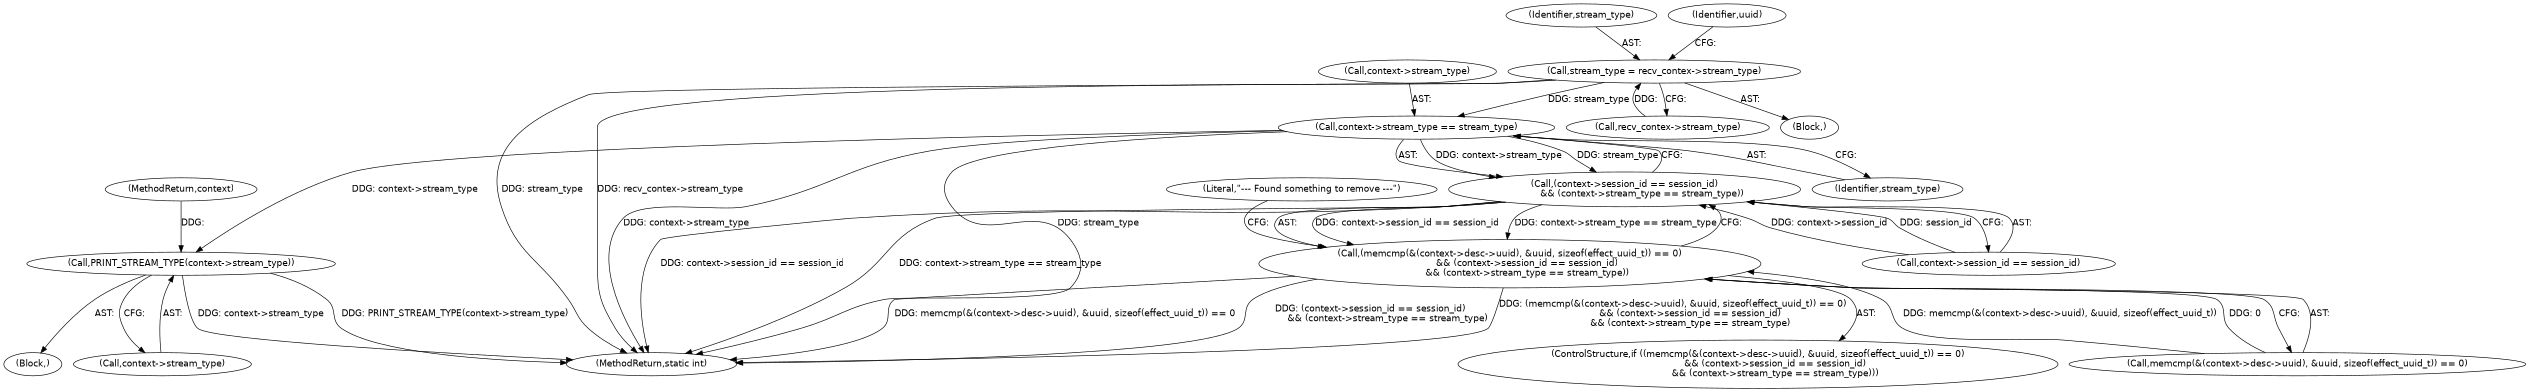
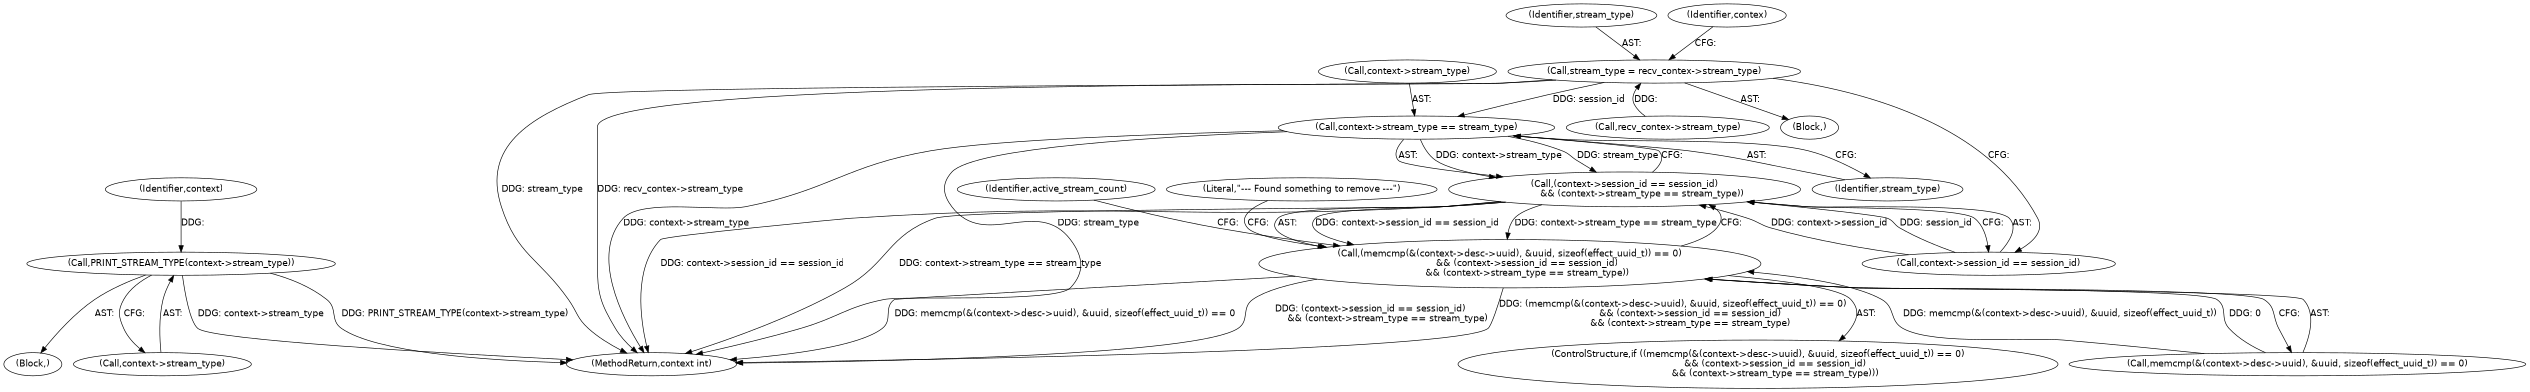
node "(Identifier,uuid)": label "(Identifier,uuid)" -> "(Identifier,contex)"
edge "(Call,stream_type = recv_contex->stream_type)" -> "(Call,recv_contex->stream_type)": now "(Call,stream_type = recv_contex->stream_type)" -> "(Call,context->session_id == session_id)"
edge "(Call,stream_type = recv_contex->stream_type)" -> "(Call,context->stream_type == stream_type)": label "DDG: stream_type" -> "DDG: session_id"
edge "(Call,context->stream_type == stream_type)" -> "(Call,PRINT_STREAM_TYPE(context->stream_type))": removed, label "DDG: context->stream_type"
node "(MethodReturn,context)": label "(MethodReturn,context)" -> "(Identifier,context)"
node "(Identifier,active_stream_count)": added
node "(MethodReturn,static int)": label "(MethodReturn,static int)" -> "(MethodReturn,context int)"
